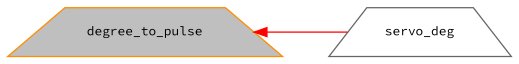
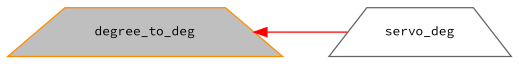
node "degree_to_pulse": label "degree_to_pulse" -> "degree_to_deg"
